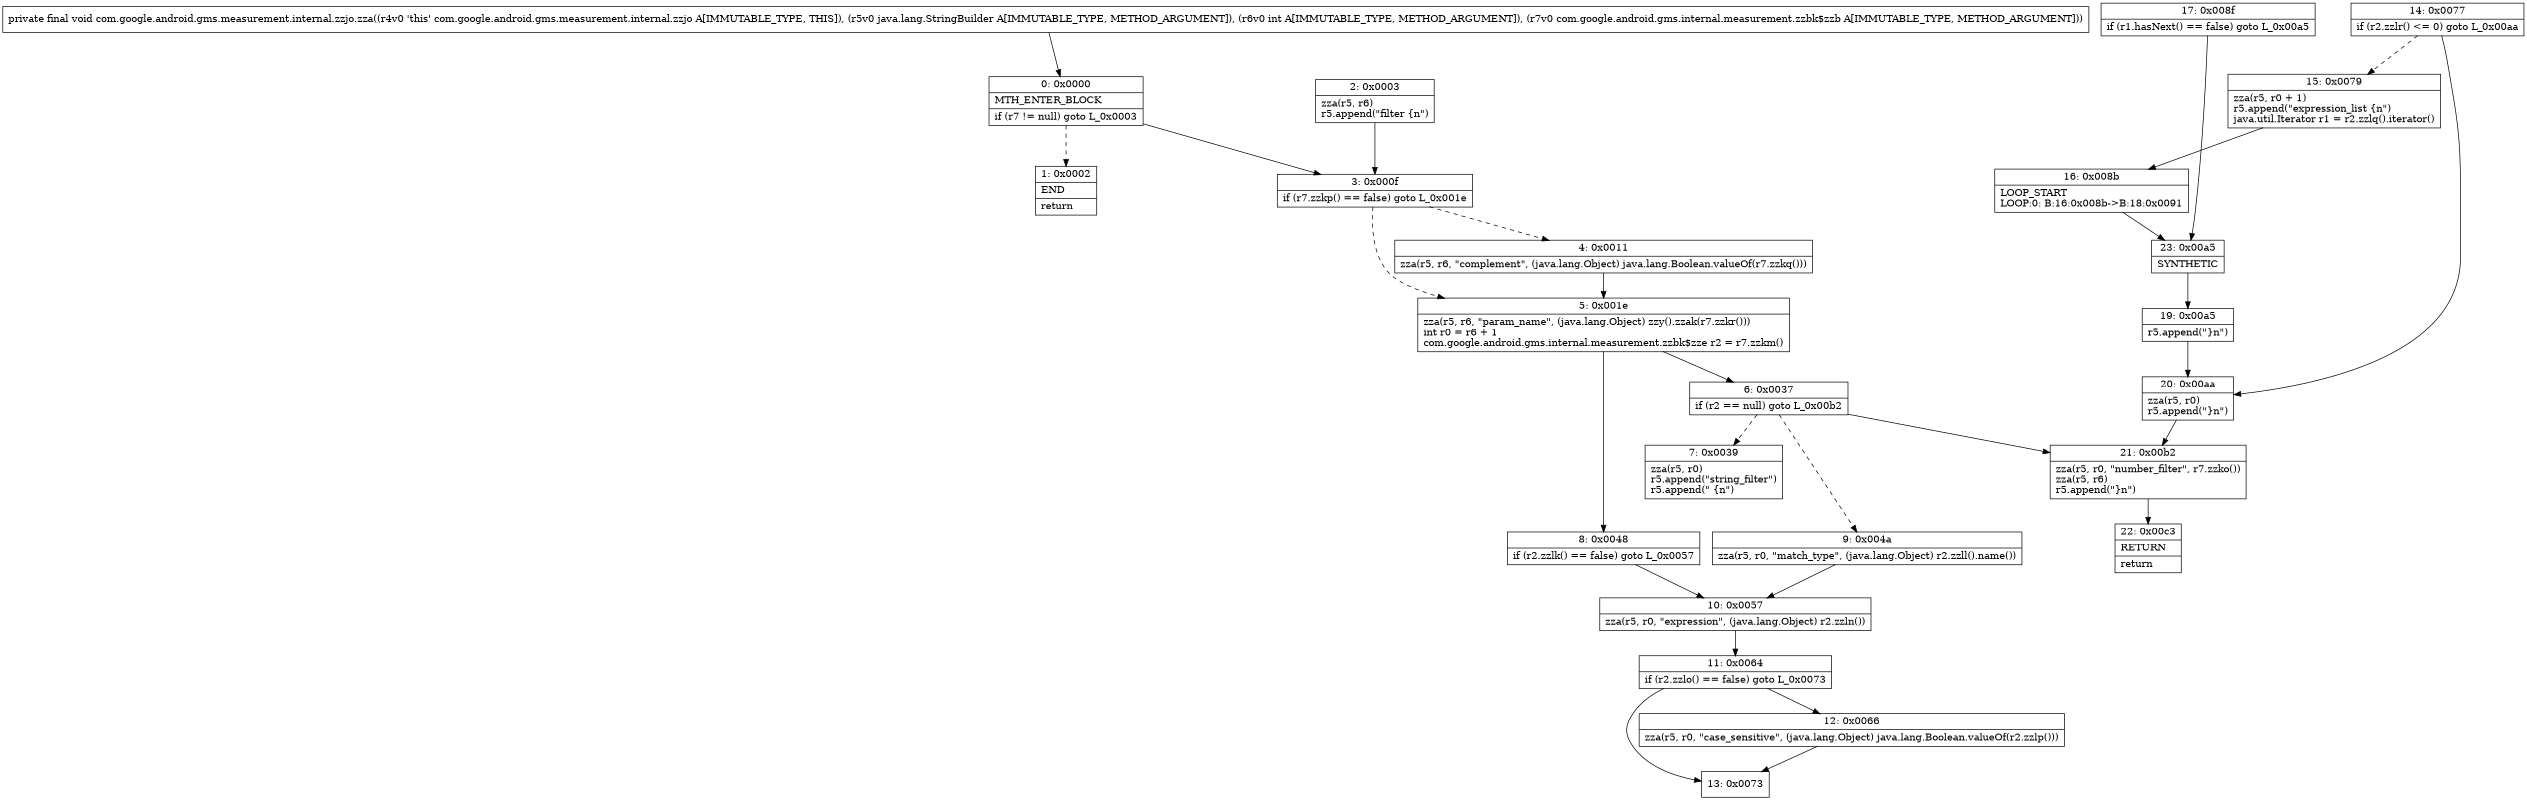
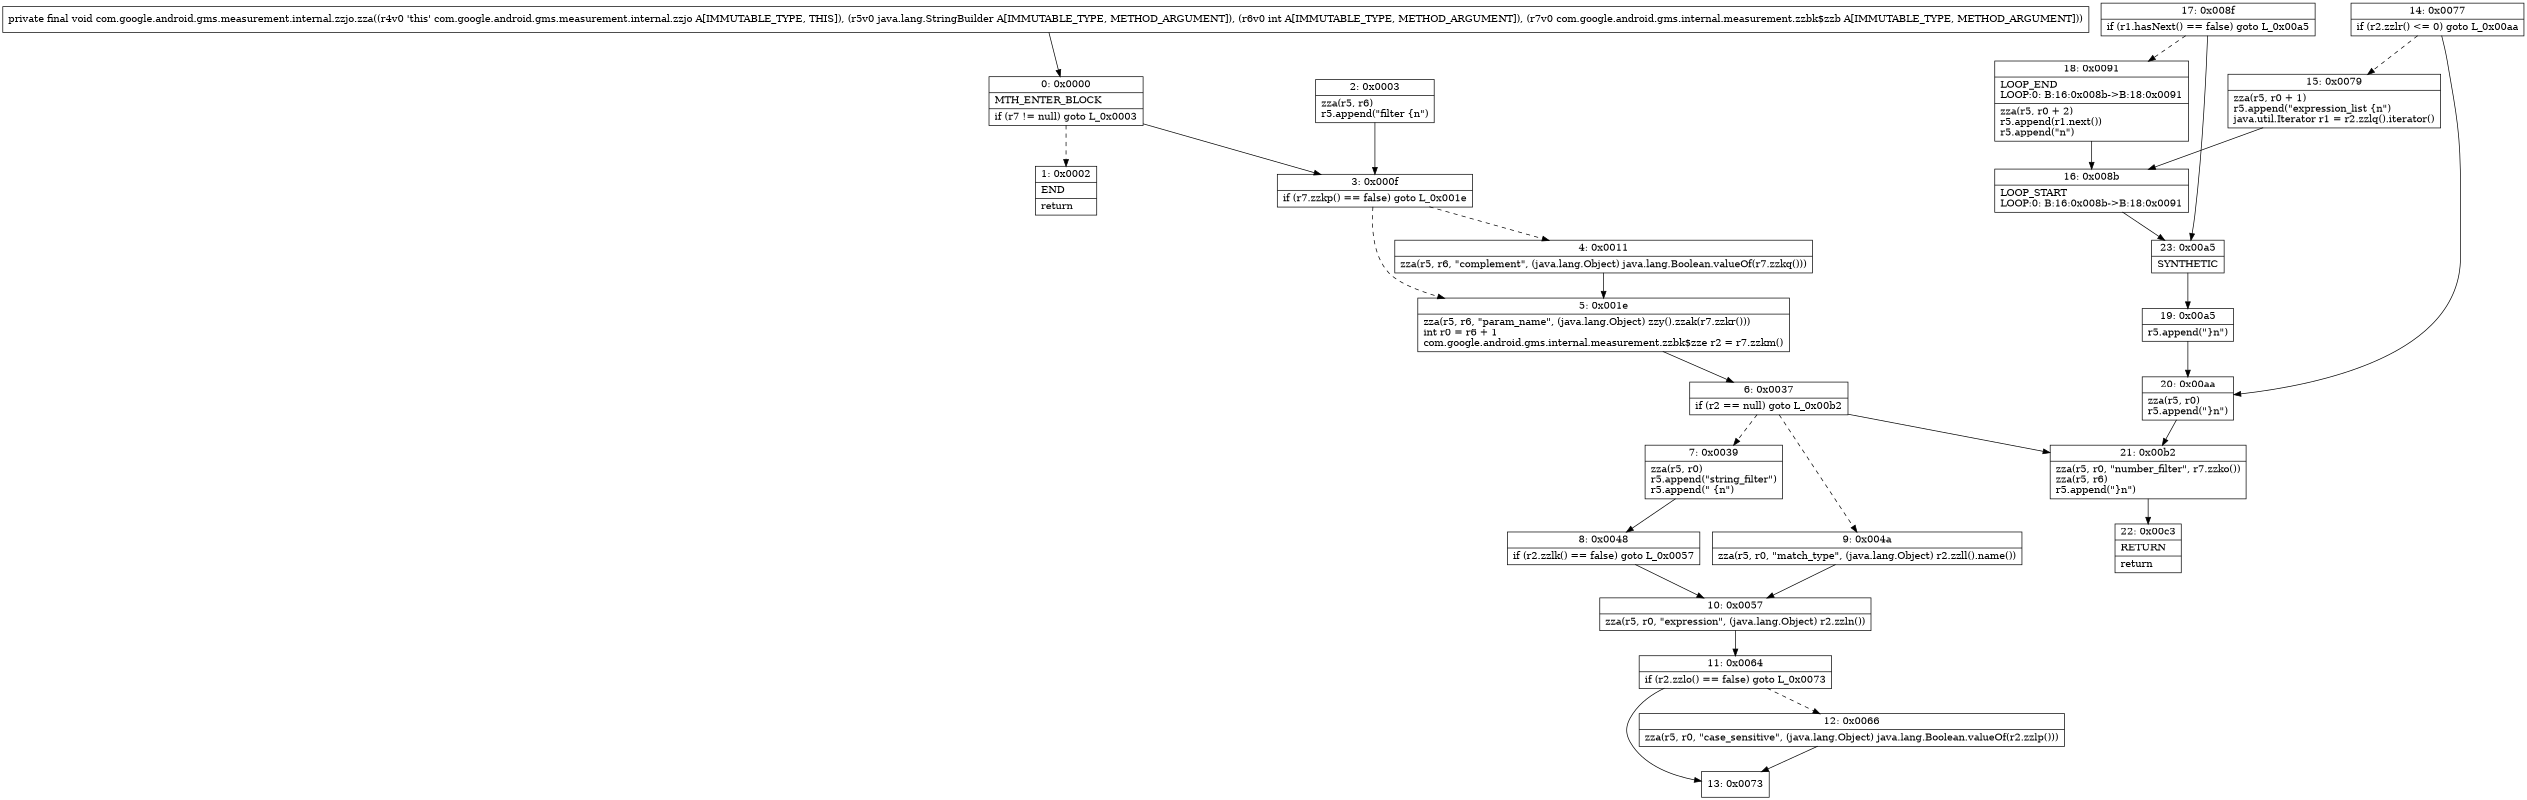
node "18: 0x0091": added
edge "5: 0x001e" -> "8: 0x0048": now "7: 0x0039" -> "8: 0x0048"
edge "11: 0x0064" -> "12: 0x0066": style solid -> dashed
